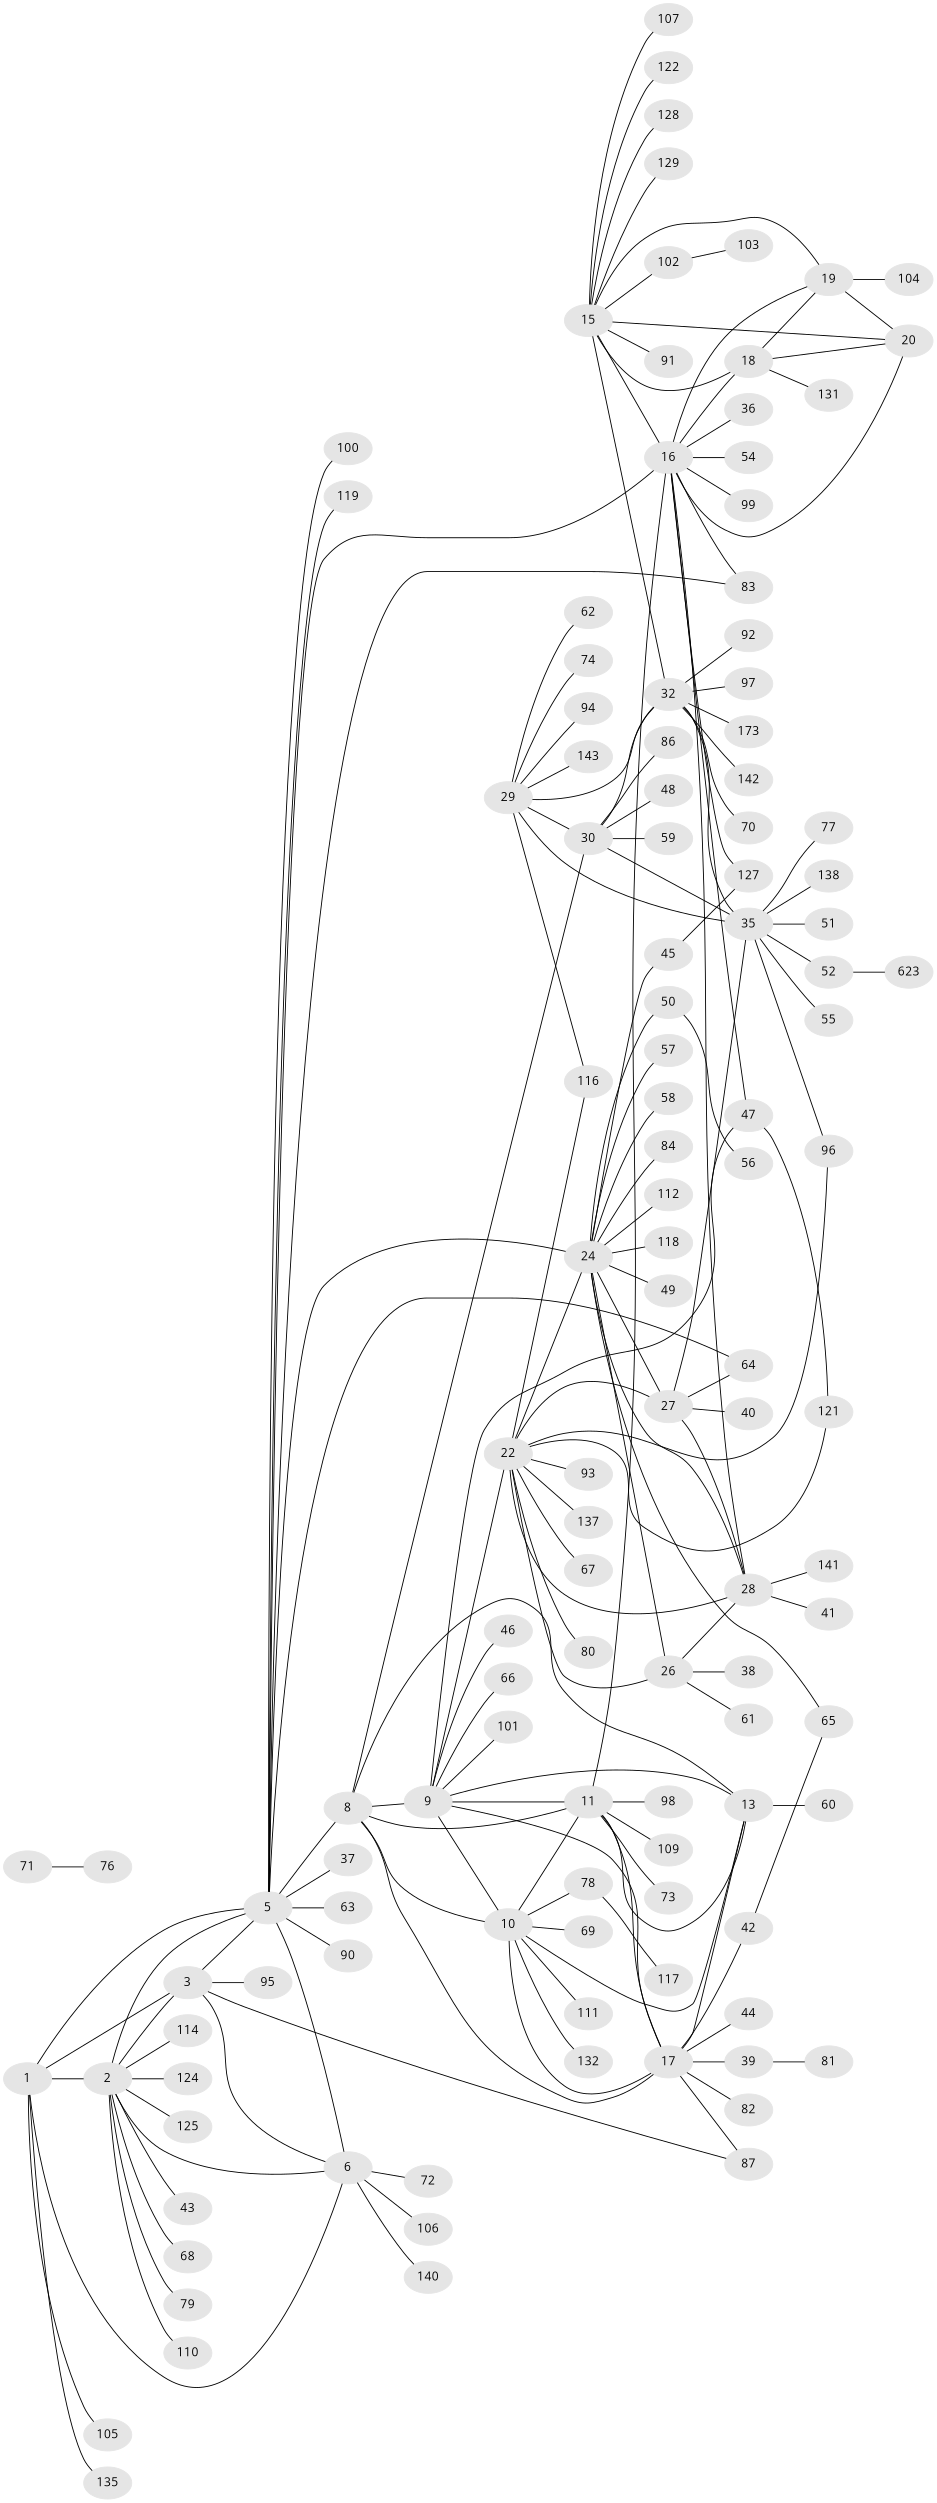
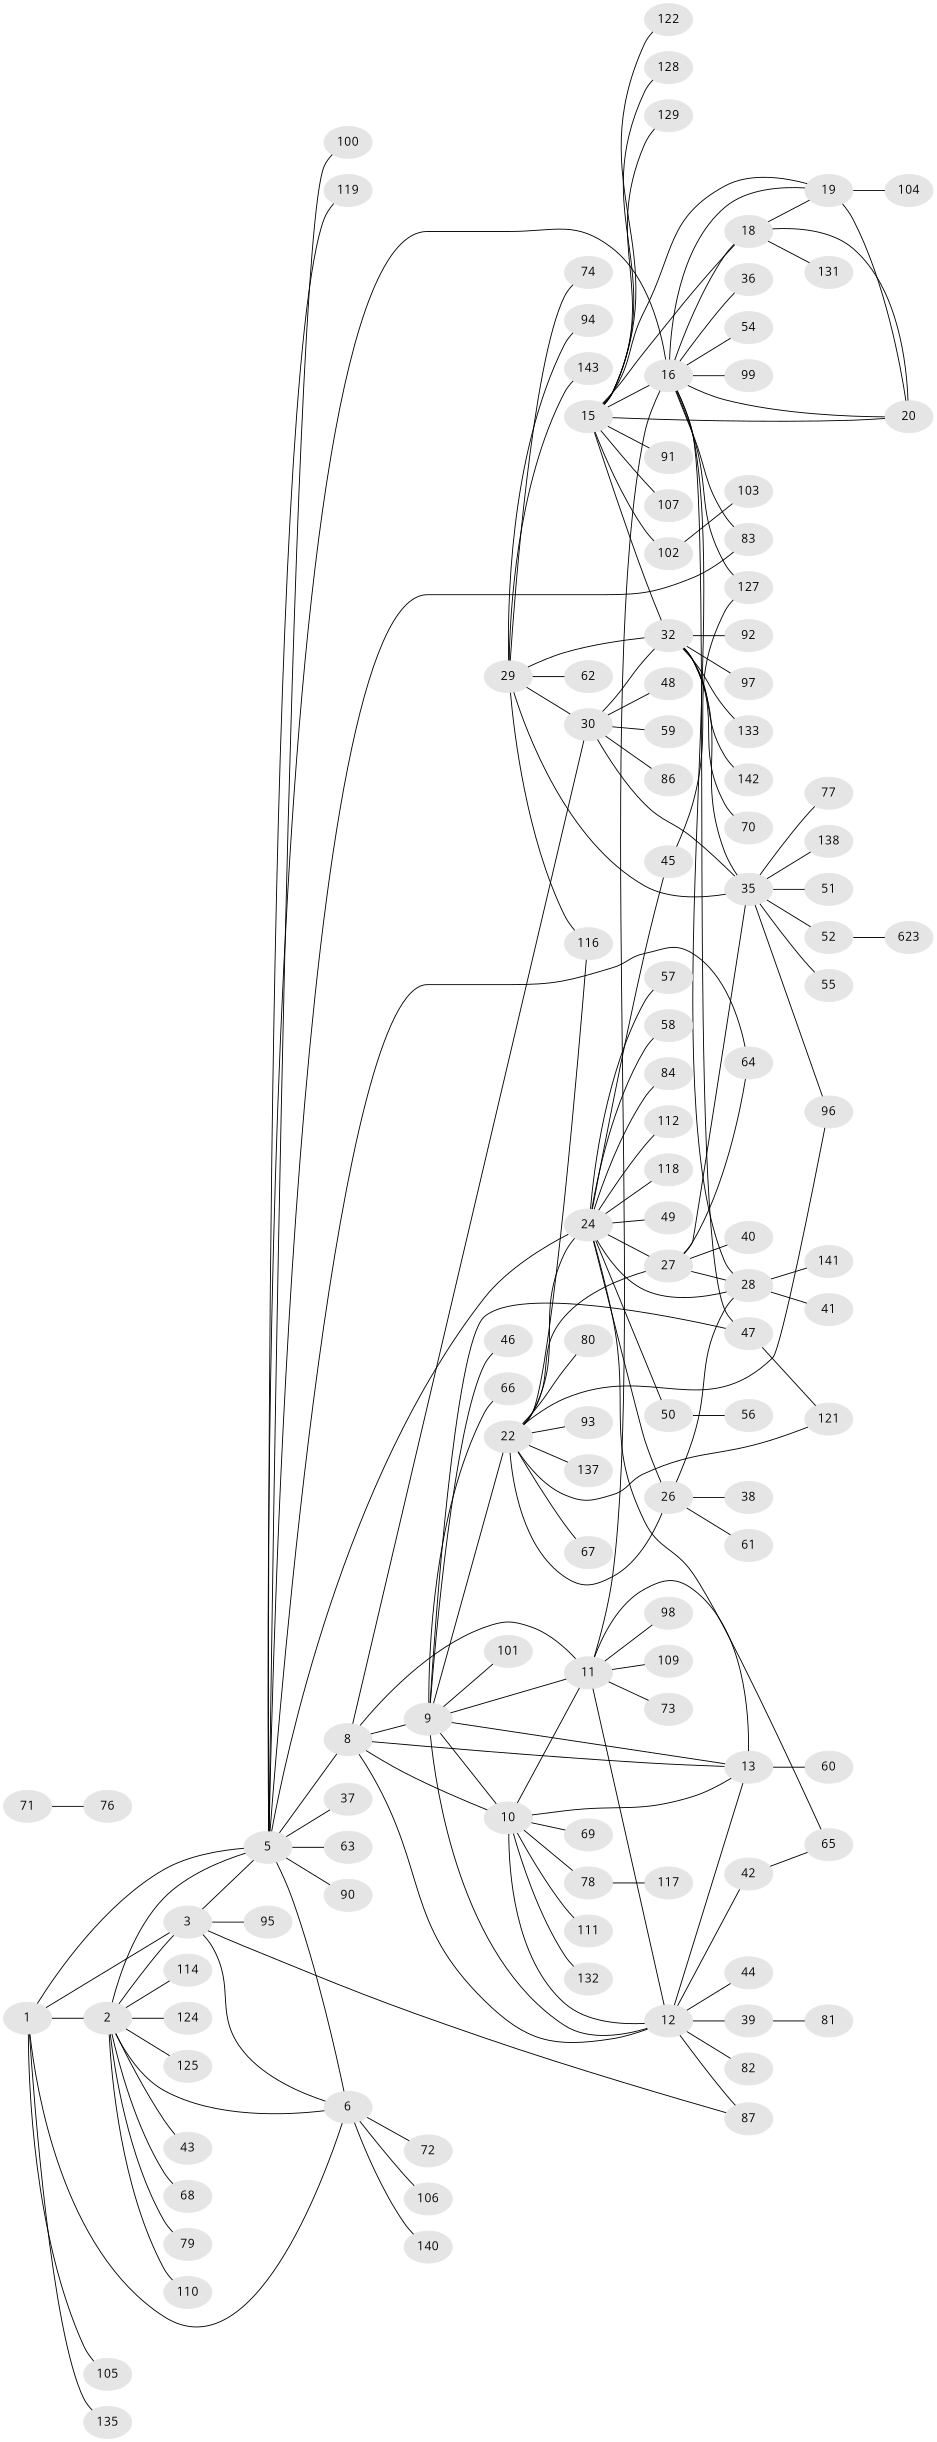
node "173": label "173" -> "133"
edge "22" -- "28": removed
node "17": label "17" -> "12"
